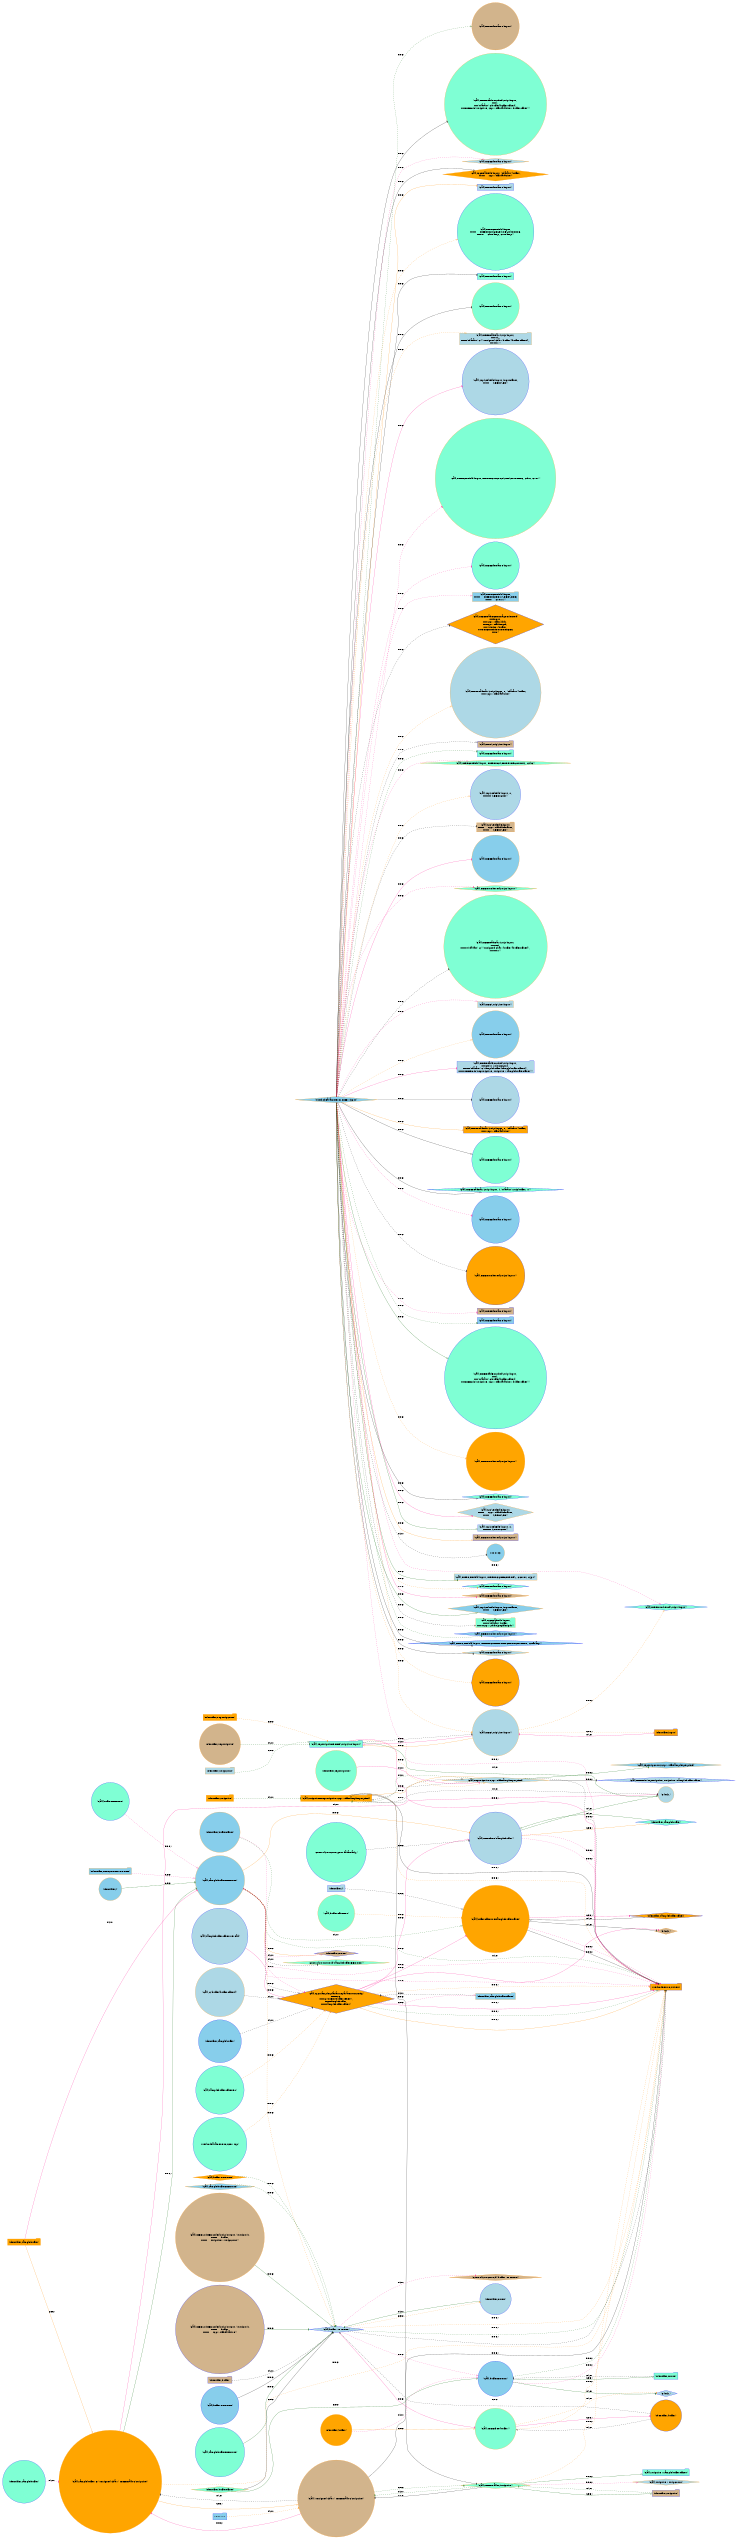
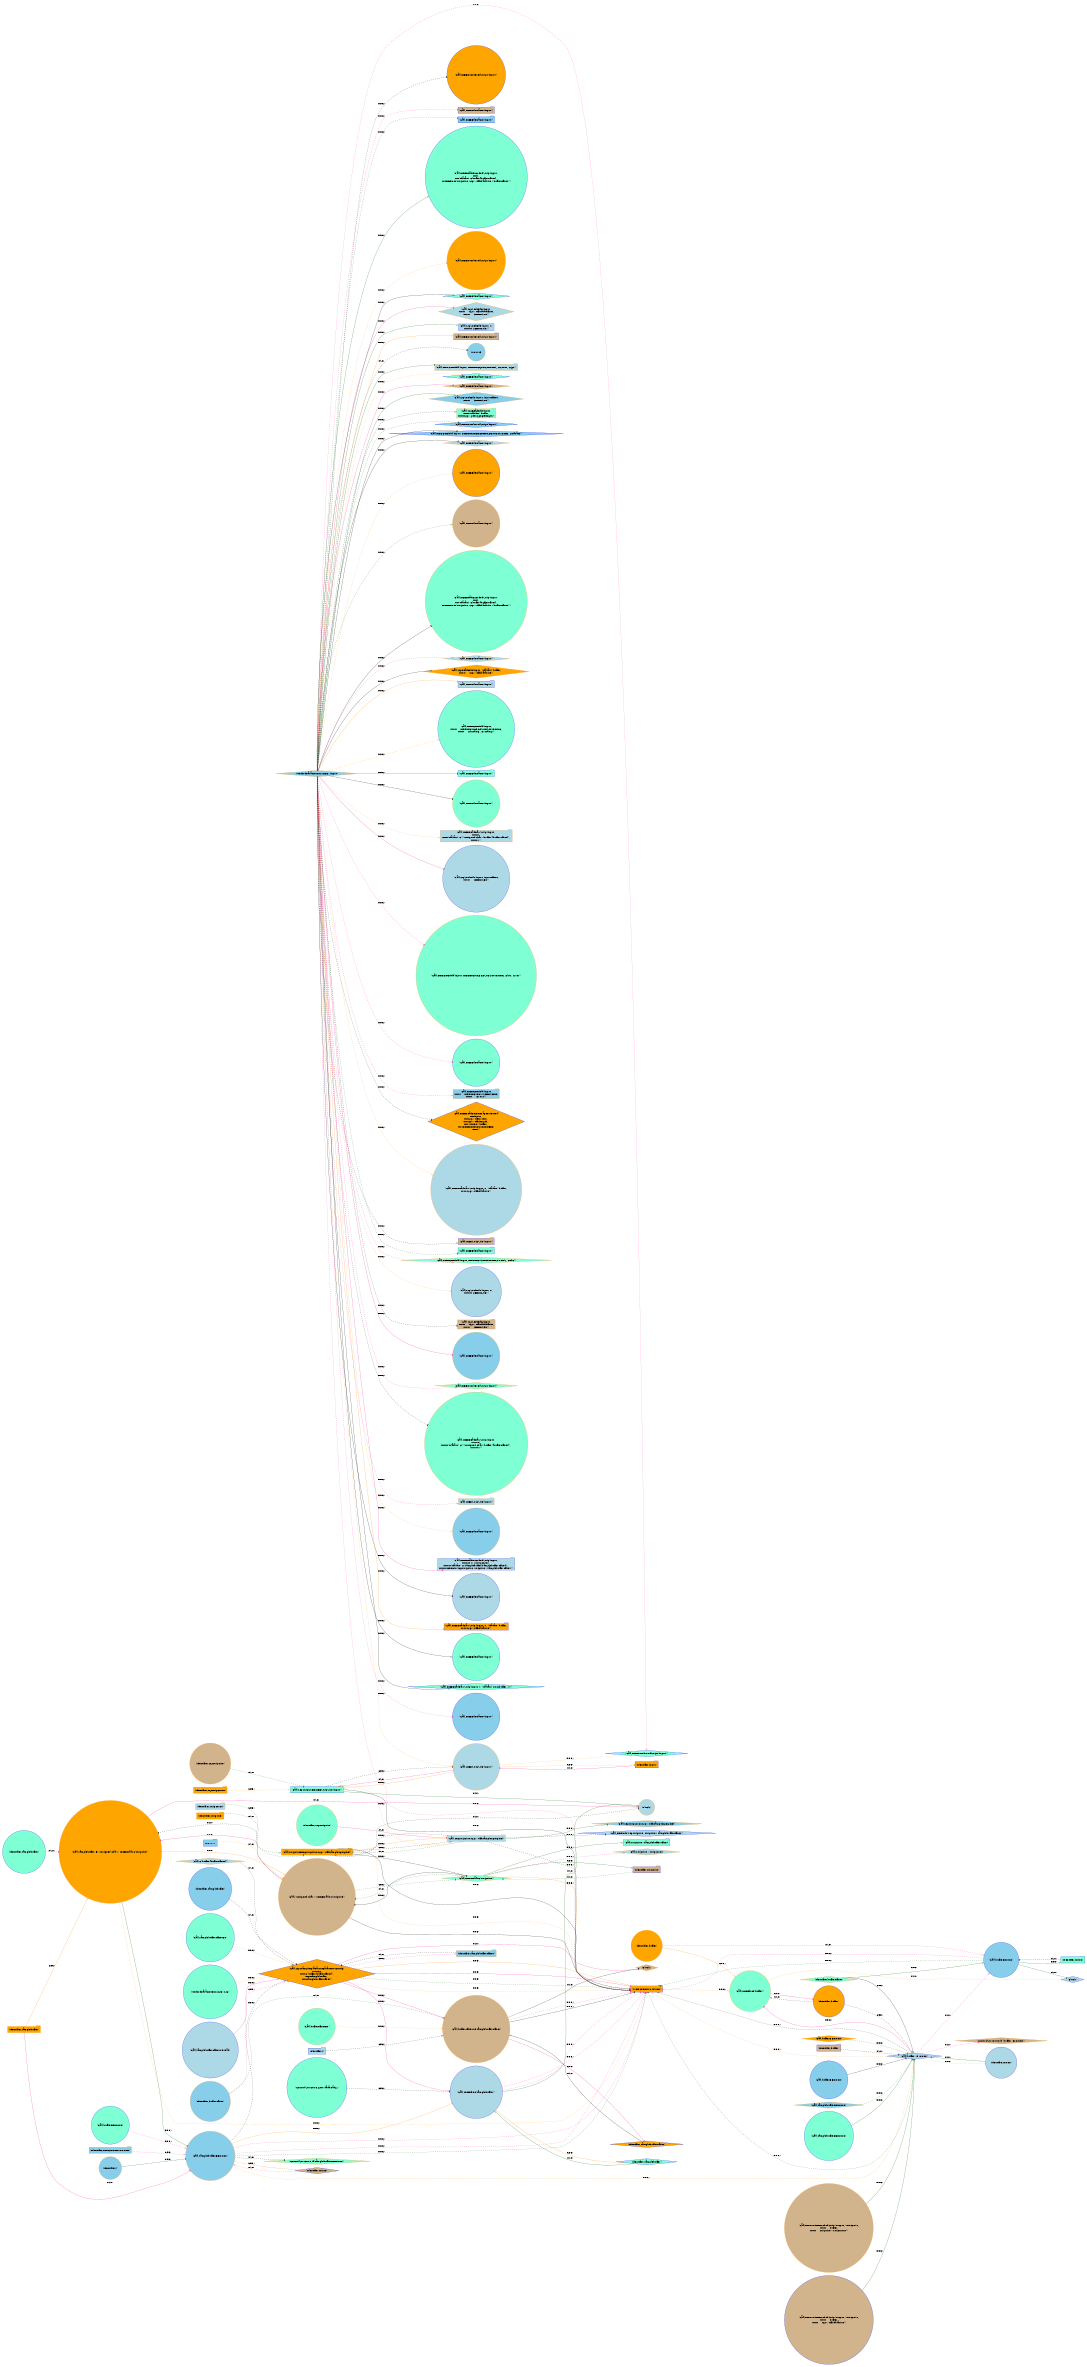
edge "(Identifier,sepstripcount)" -> "(Call,sepstripsize=TIFFStripSize(input))": arrowhead tee -> onormal
edge "(Identifier,stripcount)" -> "(Call,sepstripsize=TIFFStripSize(input))": now "(Identifier,stripcount)" -> "(Call,stripsize=sepstripsize*t2p->tiff_samplesperpixel)"
node "(Call,sepstripsize*t2p->tiff_samplesperpixel)": shape diamond -> folder
edge "(Call,sepstripsize*t2p->tiff_samplesperpixel)" -> "(Call,TIFFmin(sepstripsize, stripsize - samplebufferoffset))": style solid -> dashed
edge "(Call,sepstripsize=TIFFStripSize(input))" -> "(MethodReturn,tsize_t)": color deeppink -> black
node "(Call,bufferoffset+=samplebufferoffset)": fillcolor orange -> tan
node "(Call,&(buffer[bufferoffset]))": shape circle -> diamond
edge "(Call,_TIFFfree(buffer))" -> "(MethodReturn,tsize_t)": reversed
edge "(Call,_TIFFmalloc(stripsize))" -> "(MethodReturn,tsize_t)": style dashed -> solid
edge "(Call,buffer != NULL)" -> "(Call,buffer=NULL)": label "DDG: " -> "AST: "
